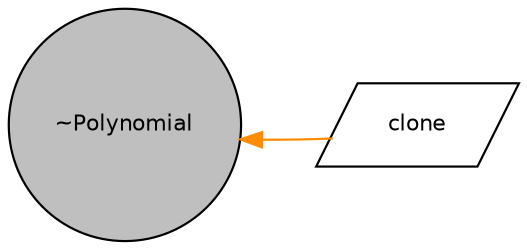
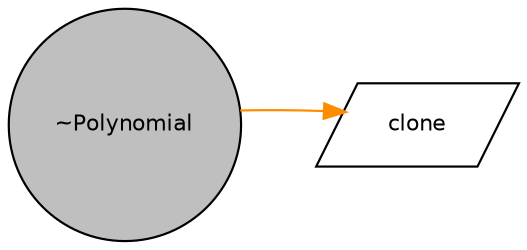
edge "clone" -> "~Polynomial": reversed
